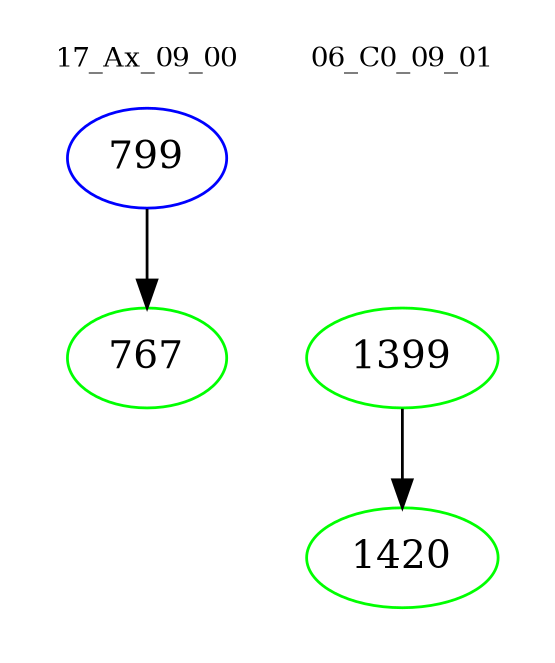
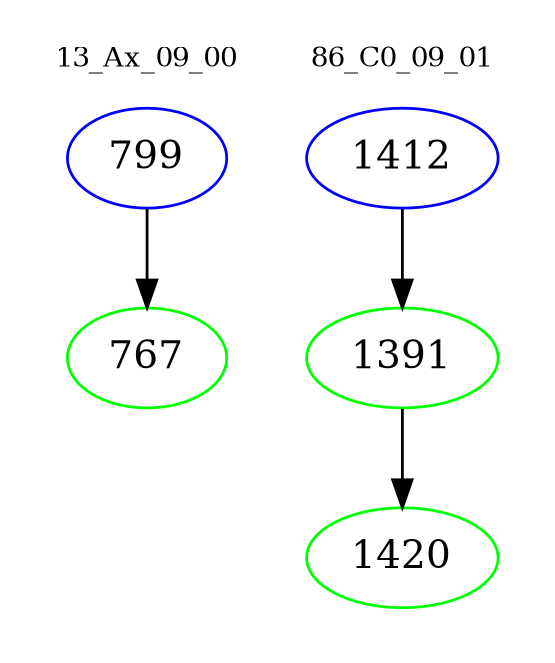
cluster "17_Ax_09_00": label "17_Ax_09_00" -> "13_Ax_09_00"
cluster "06_C0_09_01": label "06_C0_09_01" -> "86_C0_09_01"
node "1412": added
node "1399": label "1399" -> "1391"
